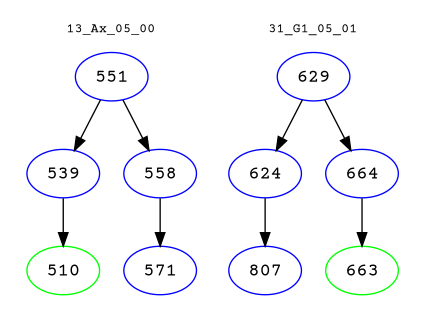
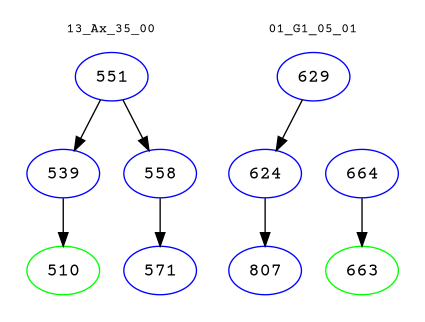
cluster "13_Ax_05_00": label "13_Ax_05_00" -> "13_Ax_35_00"
cluster "31_G1_05_01": label "31_G1_05_01" -> "01_G1_05_01"
edge "629" -> "664": removed
